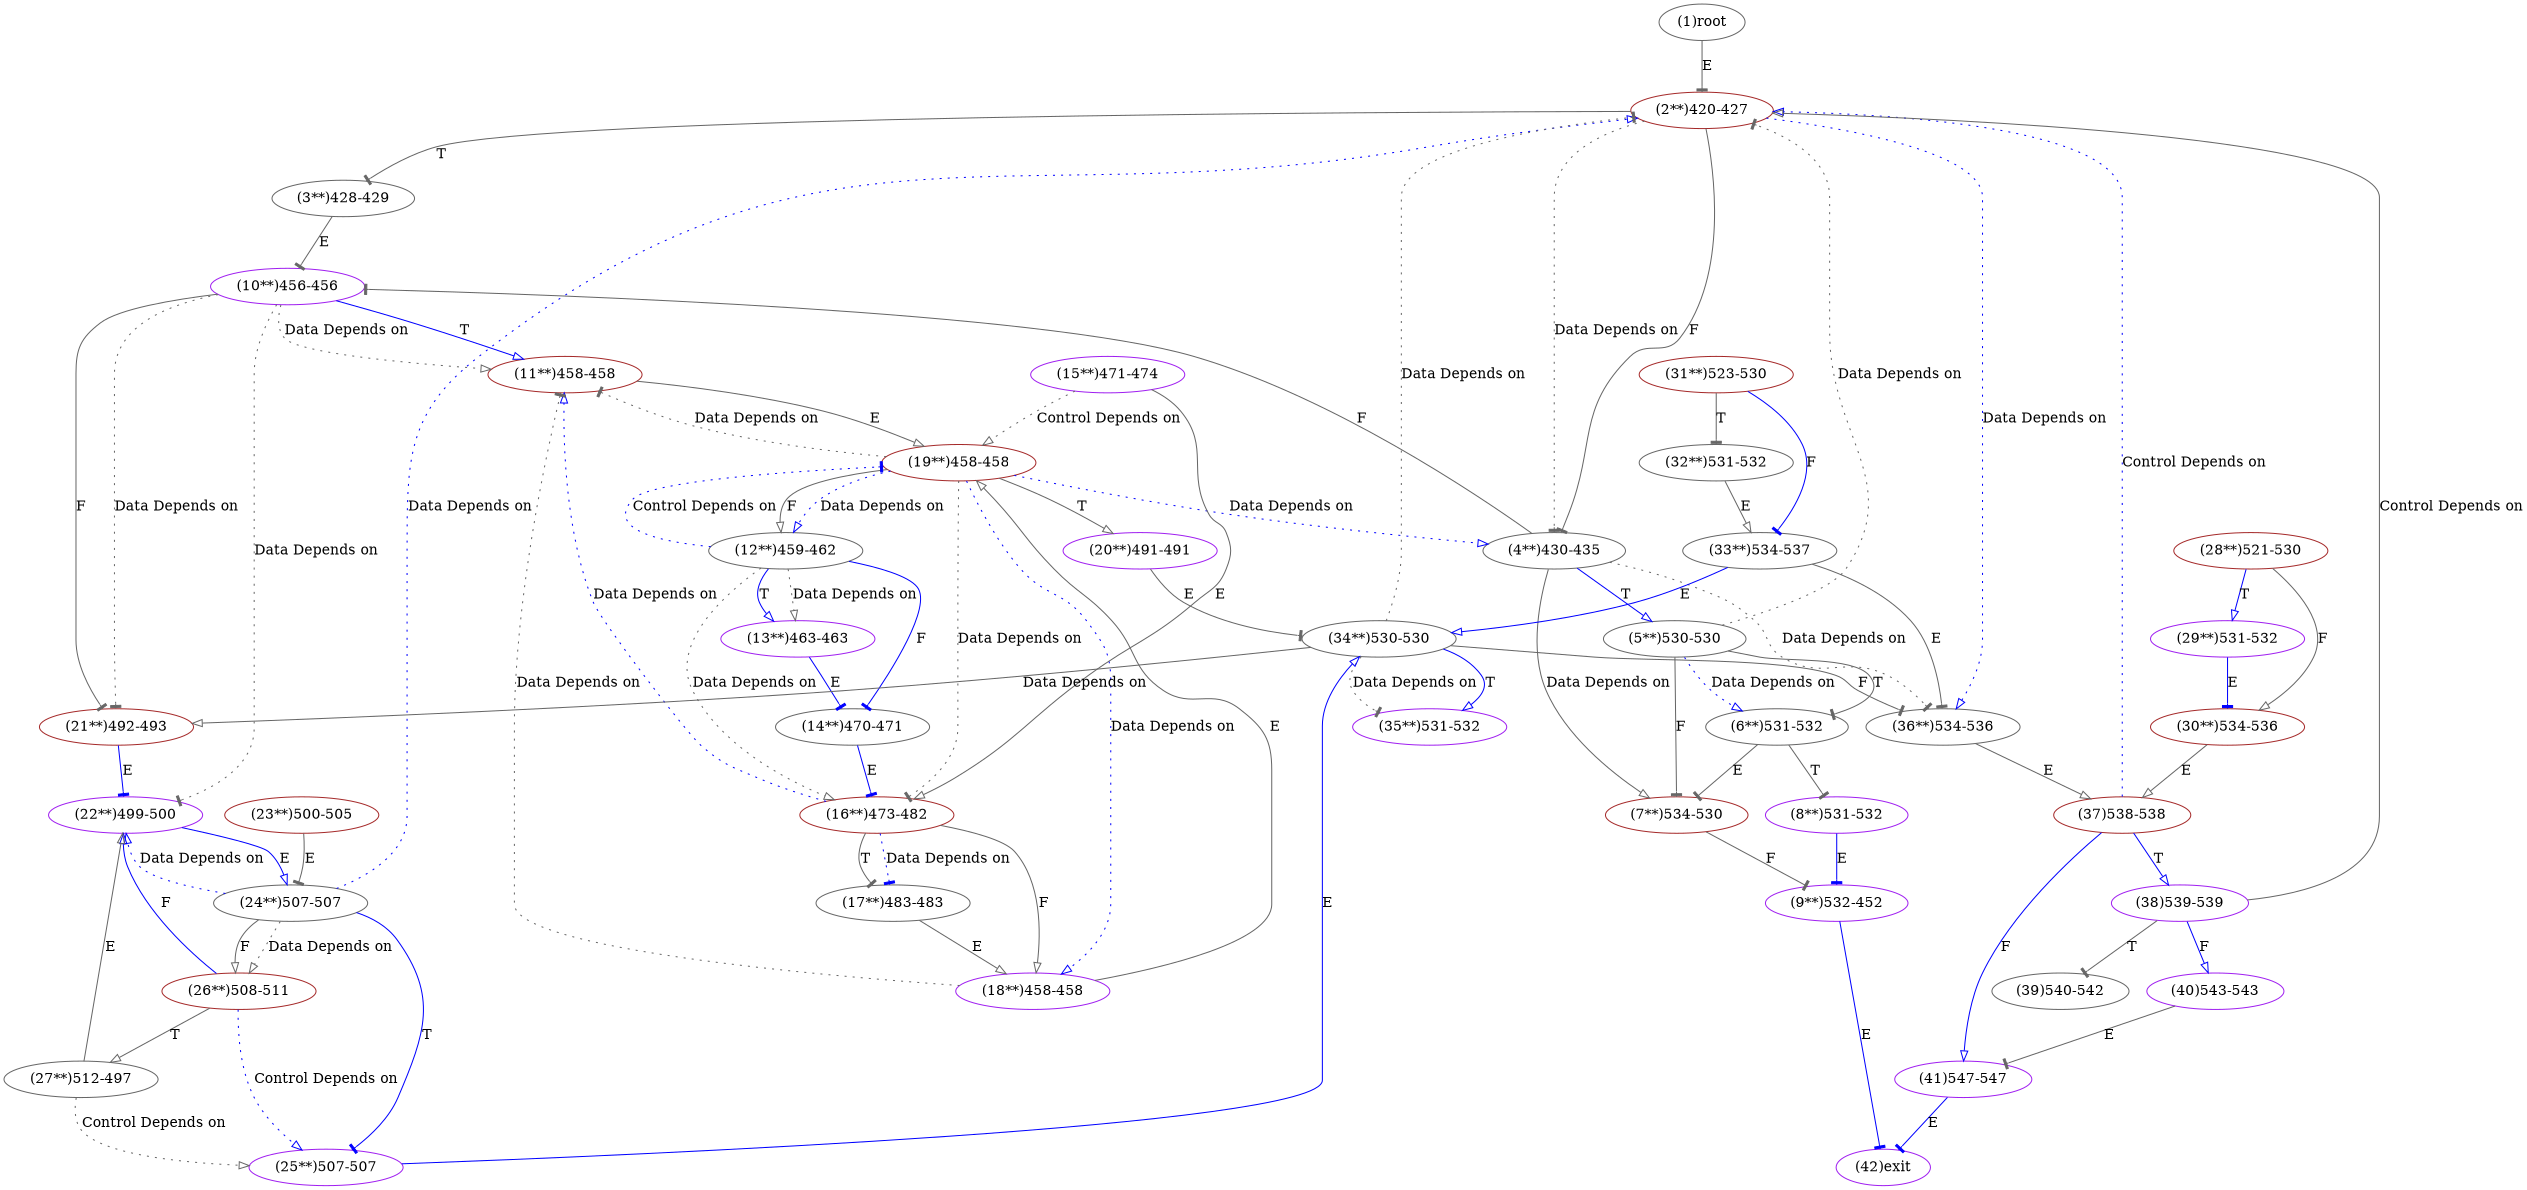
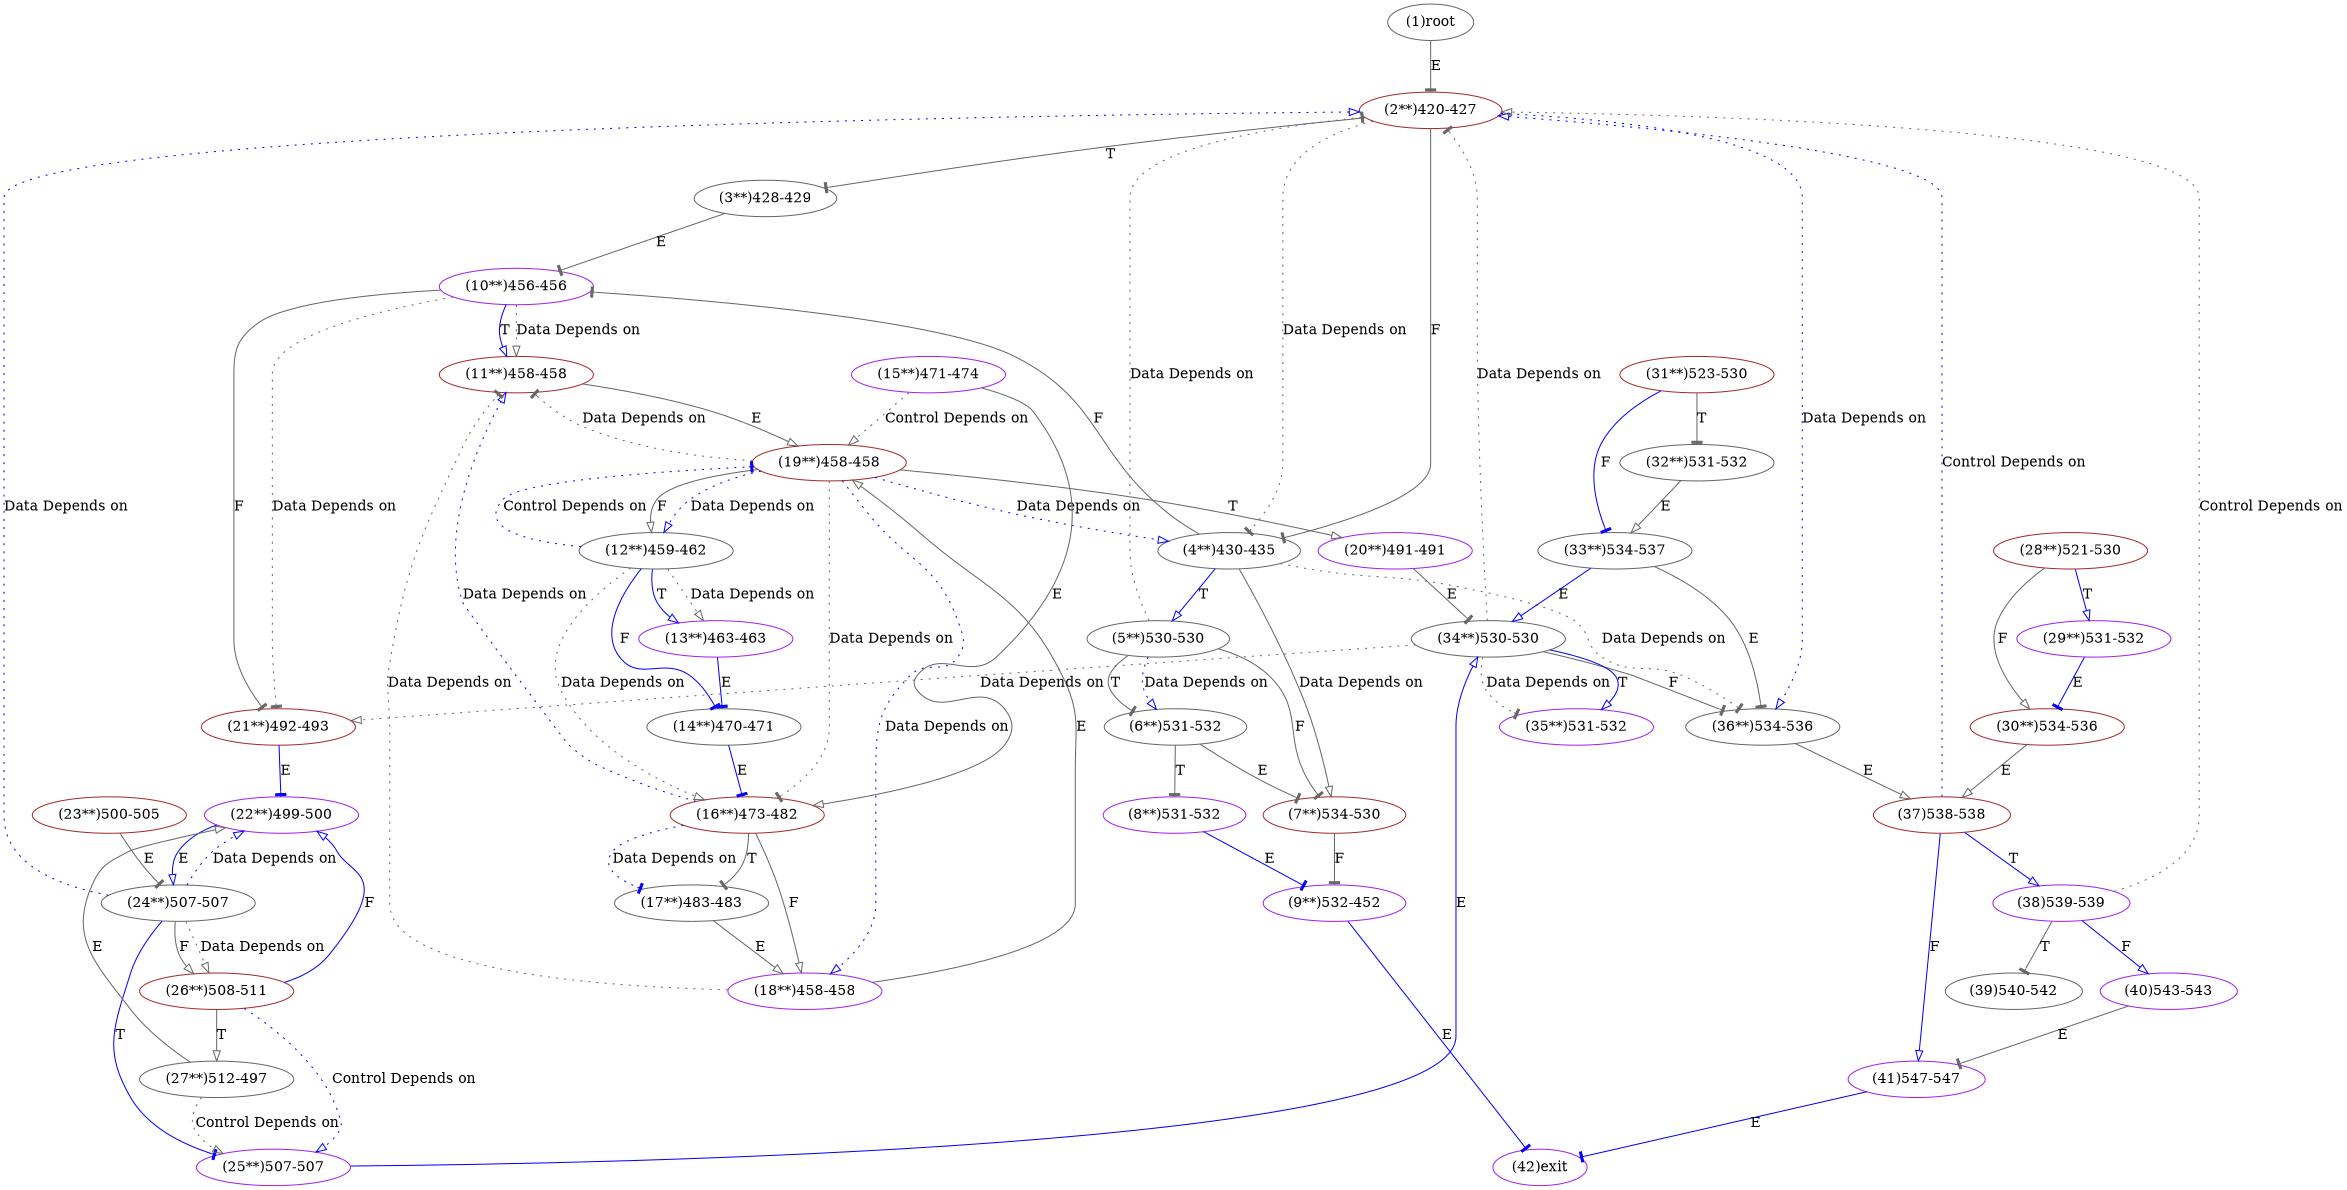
edge "(38)539-539" -> "(2**)420-427": style solid -> dotted
edge "(10**)456-456" -> "(22**)499-500": removed, label "Data Depends on"
edge "(34**)530-530" -> "(21**)492-493": style solid -> dotted
